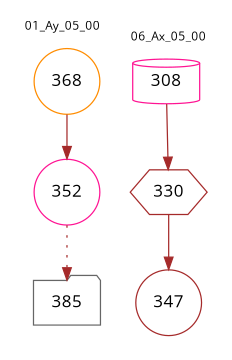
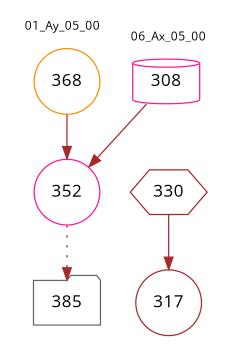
edge "308" -> "330": now "308" -> "352"
node "347": label "347" -> "317"
